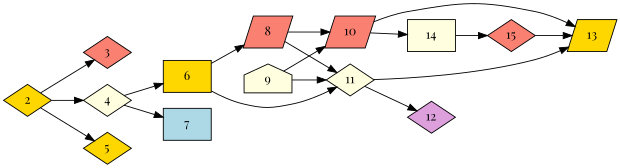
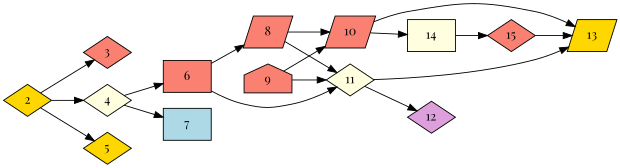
node "6": fillcolor gold -> salmon
node "9": fillcolor lightyellow -> salmon
